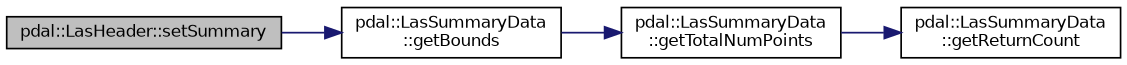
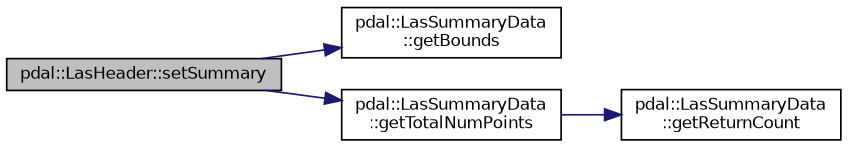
edge "pdal::LasSummaryData ::getBounds" -> "pdal::LasSummaryData ::getTotalNumPoints": now "pdal::LasHeader::setSummary" -> "pdal::LasSummaryData ::getTotalNumPoints"
